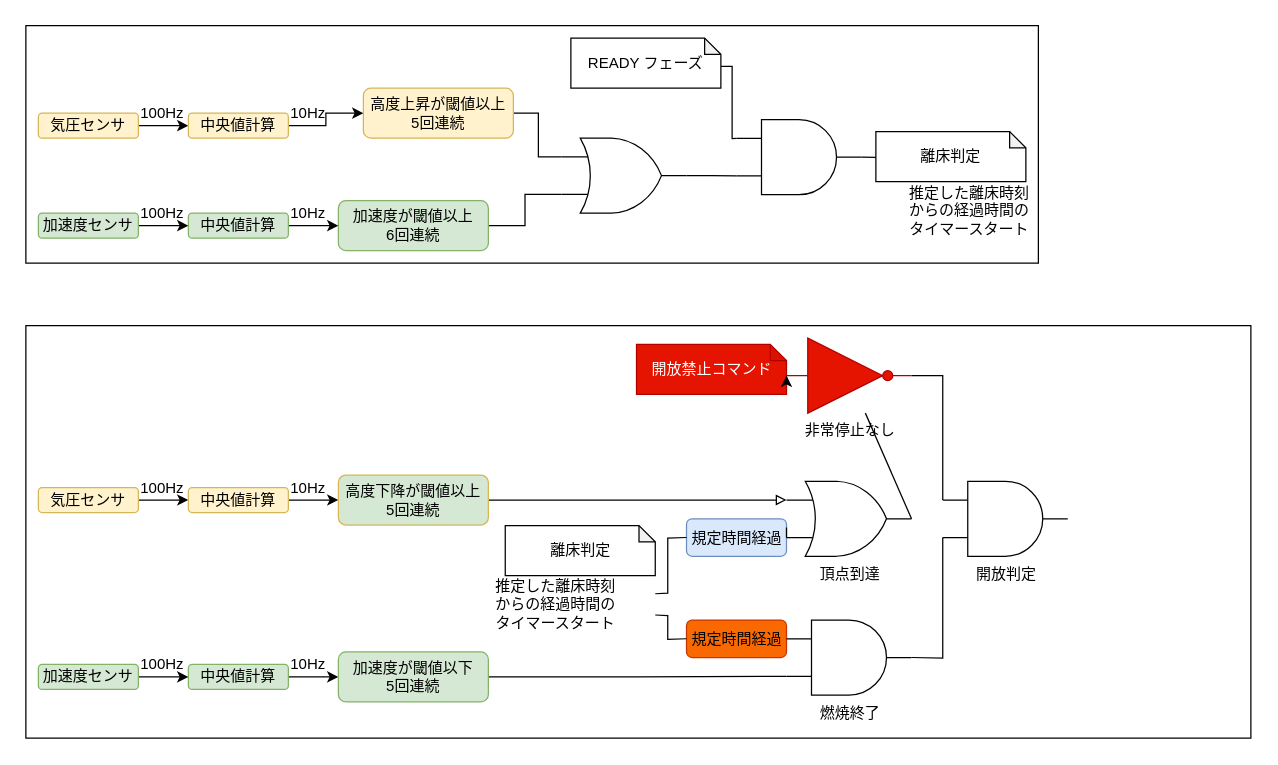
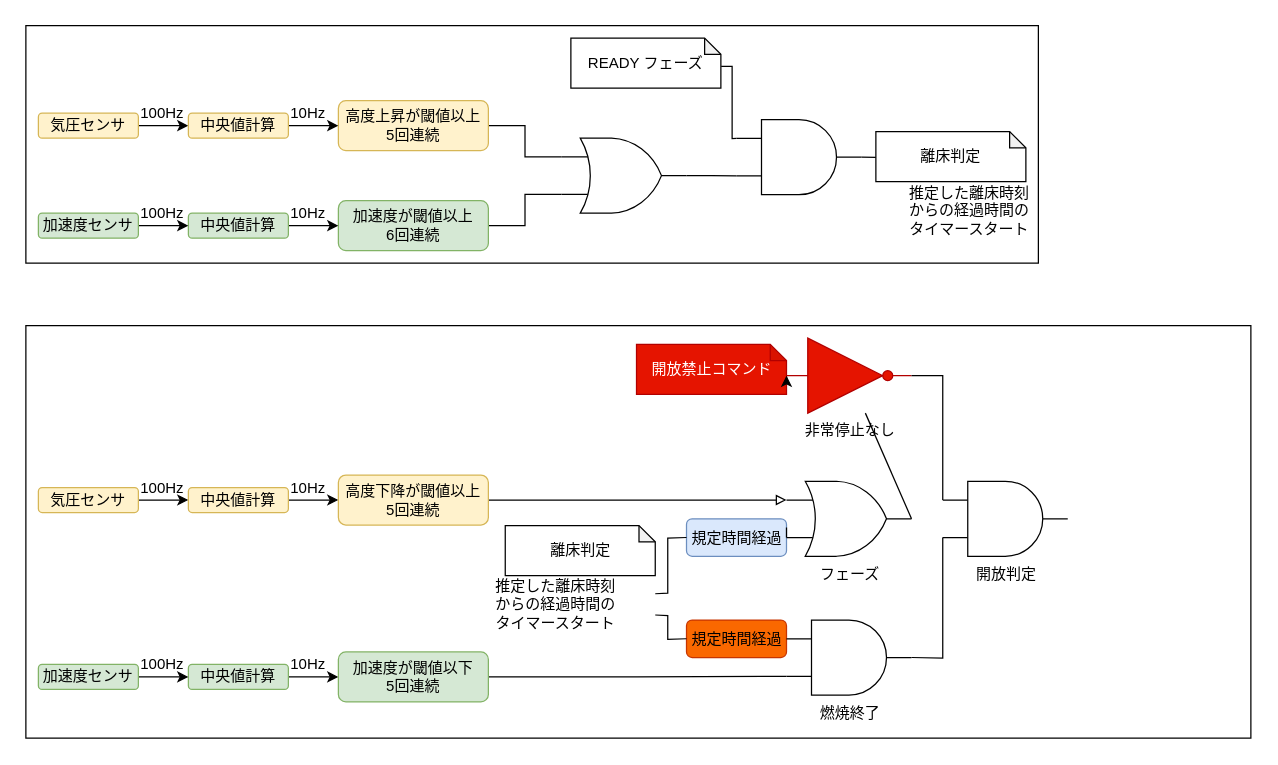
node "高度上昇が閾値以上 5回連続": moved (438, 113) -> (413, 126)
node "高度下降が閾値以上 5回連続": fillcolor #d5e8d4 -> #fff2cc
node "頂点到達": label "頂点到達" -> "フェーズ"
